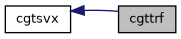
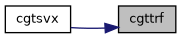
edge "cgttrf" -> "cgtsvx": reversed
